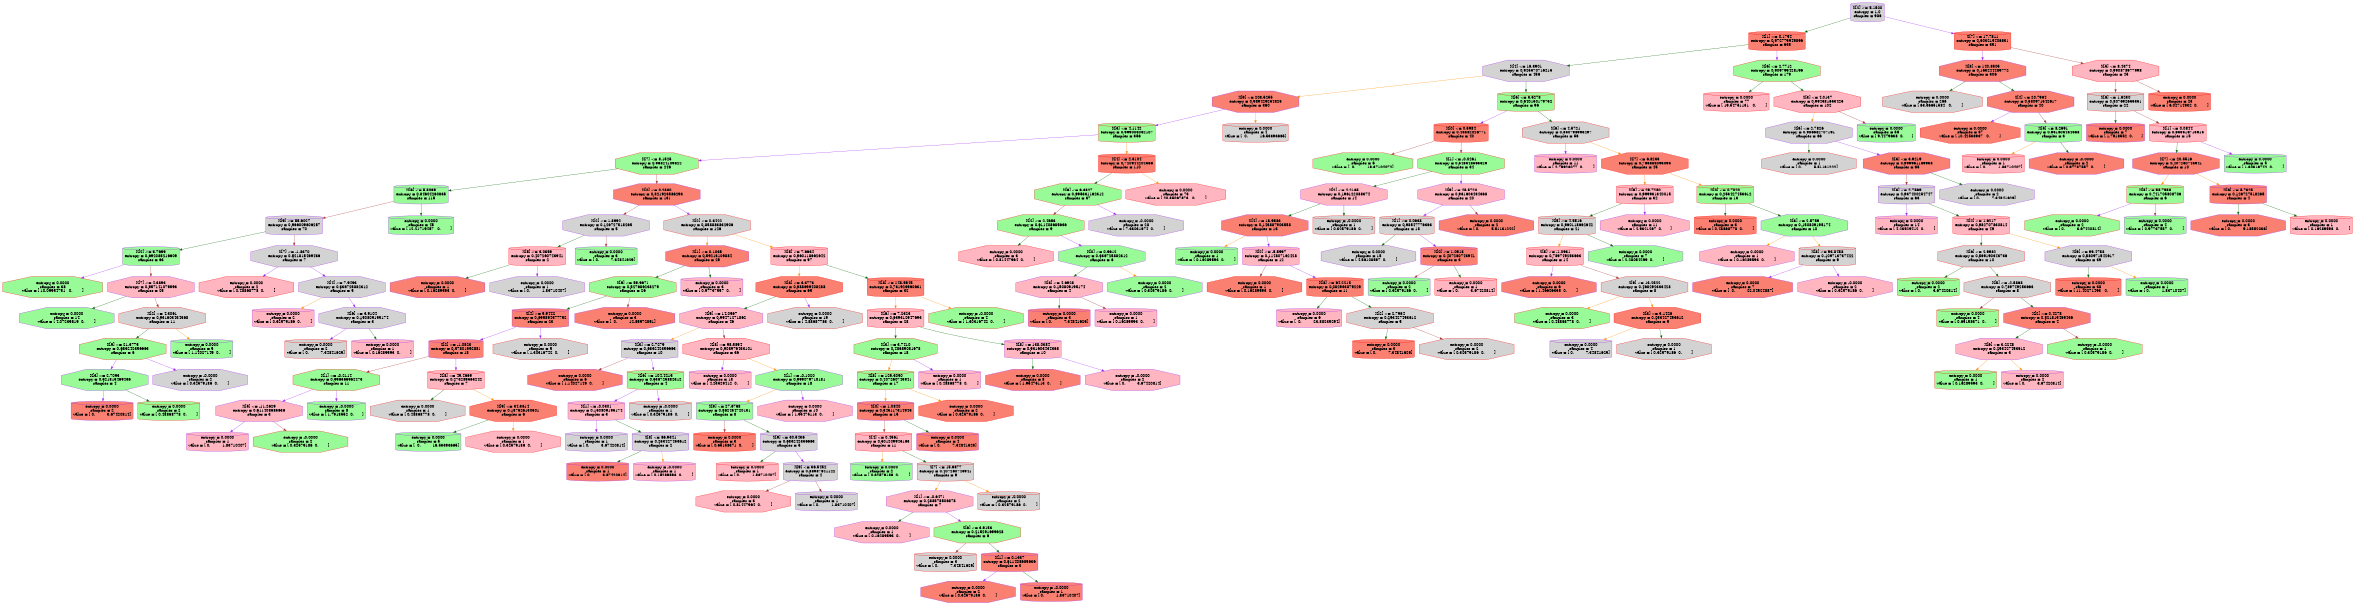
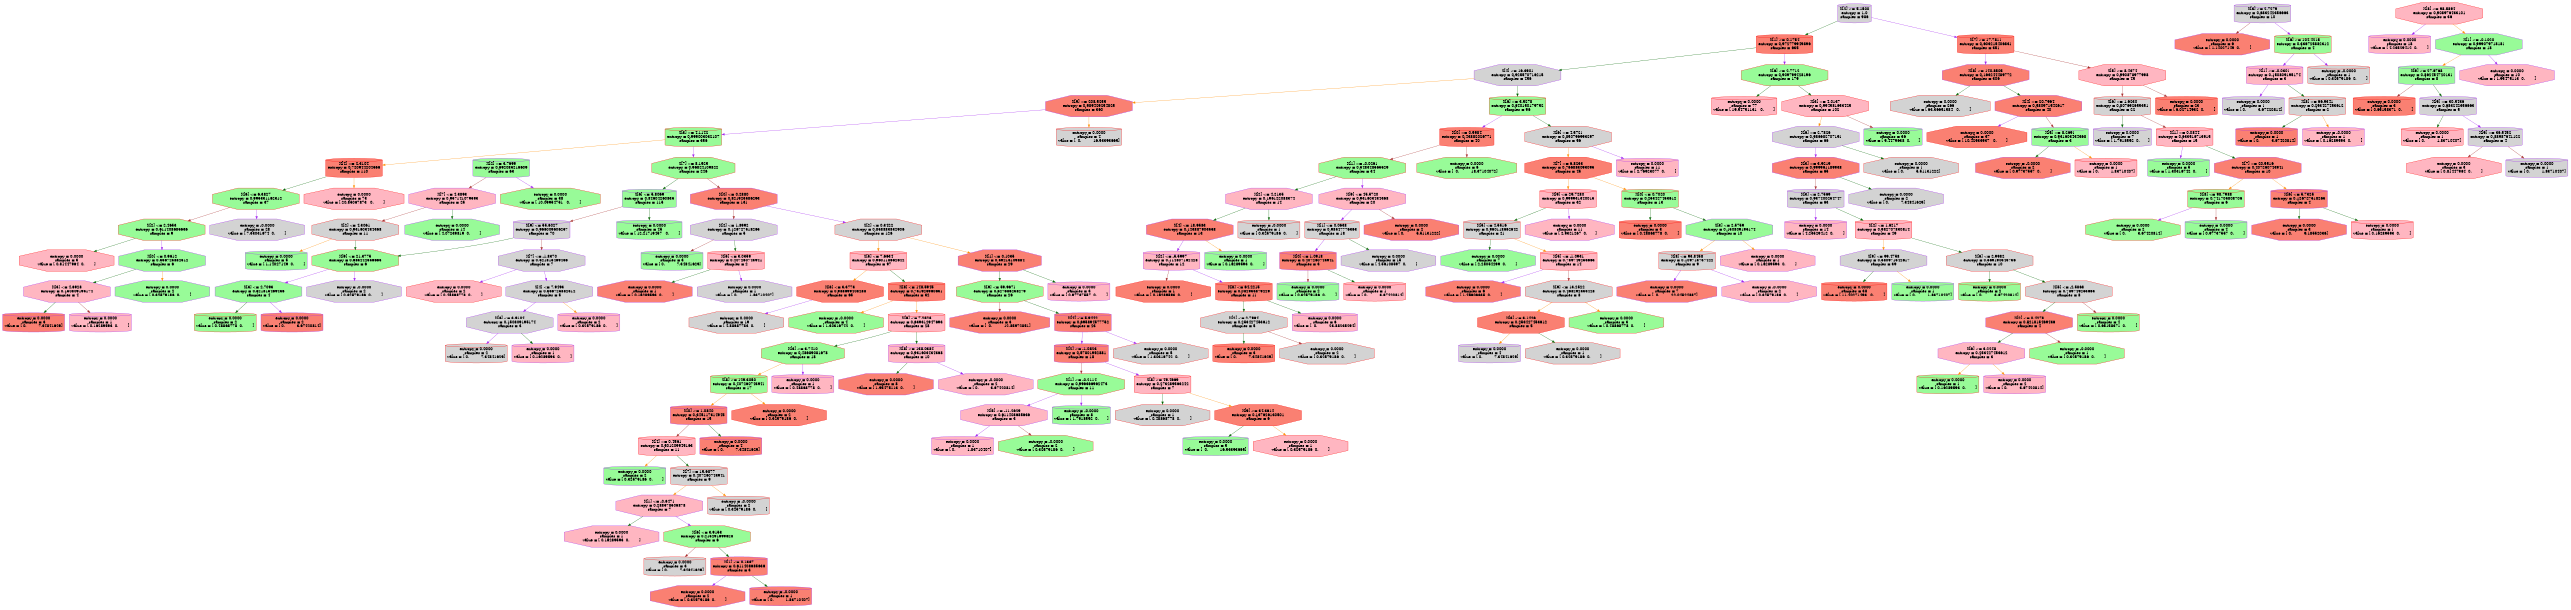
node "entropy = 0.0000 samples = 7 value = [ 1.7918552  0.       ]": fillcolor salmon -> lightgrey
edge "X[9] <= 55.6027 entropy = 0.966009606257 samples = 70" -> "X[2] <= 3.7699 entropy = 0.692085216609 samples = 63": now "X[9] <= 55.6027 entropy = 0.966009606257 samples = 70" -> "X[9] <= 21.3775 entropy = 0.683242356663 samples = 6"
node "X[9] <= 14.0567 entropy = 0.99471271862 samples = 46": removed
node "X[8] <= 66.9341 entropy = 0.253427453612 samples = 2": color purple -> red
